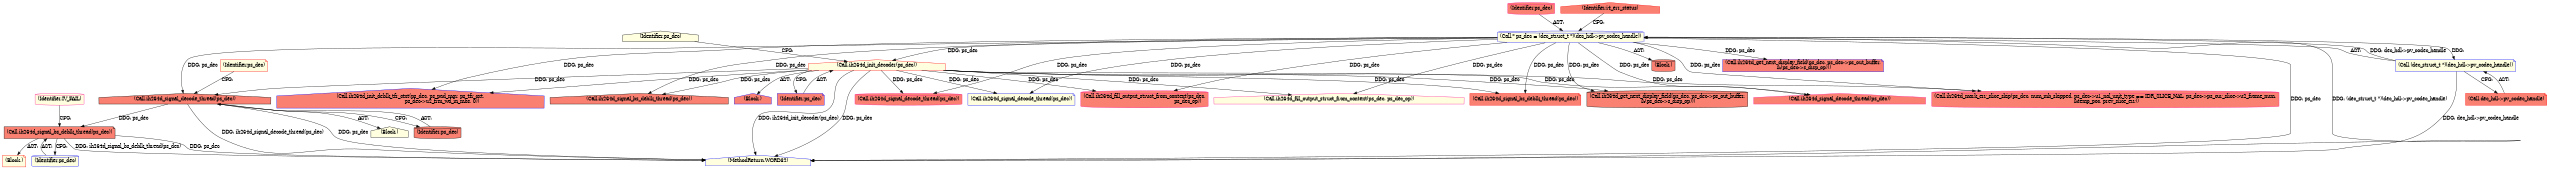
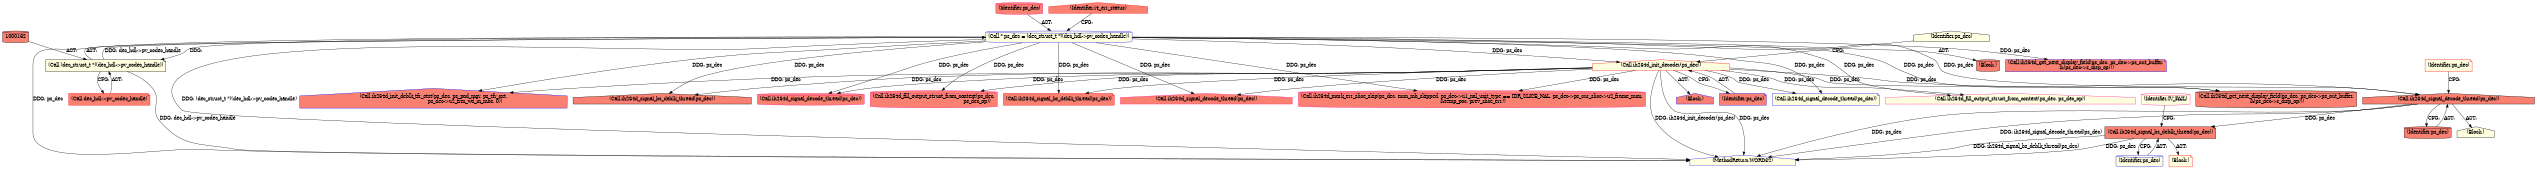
node "1000162": added
node "(Call,(dec_struct_t *)(dec_hdl->pv_codec_handle))": color blue -> black
